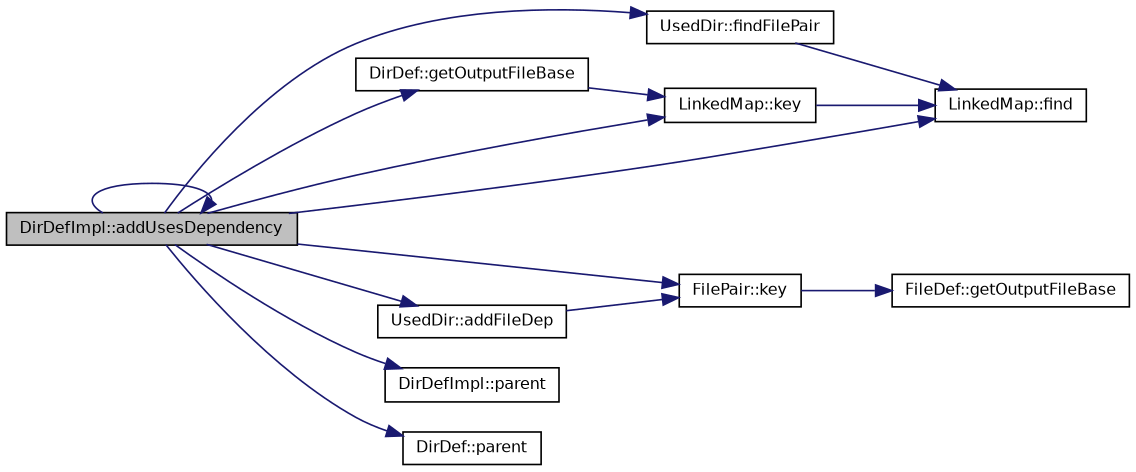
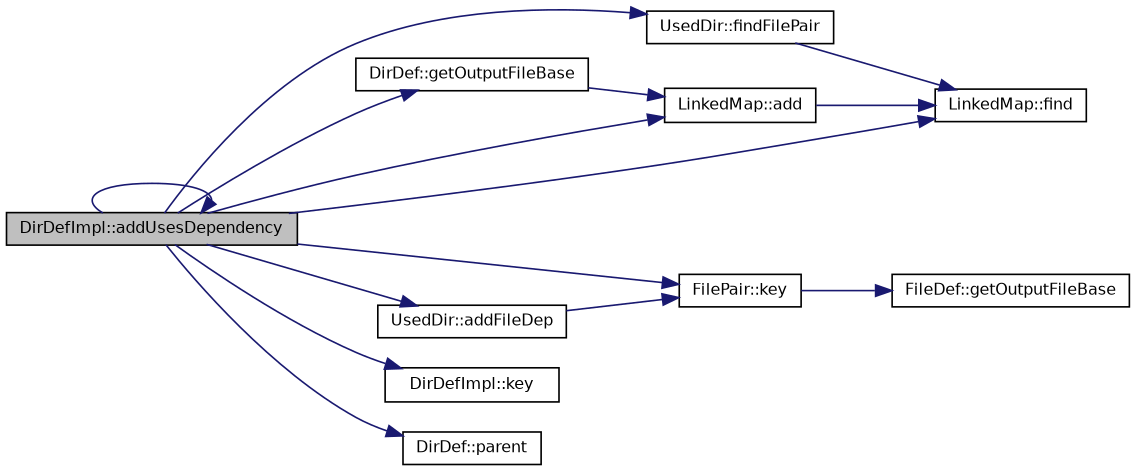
node "LinkedMap::key": label "LinkedMap::key" -> "LinkedMap::add"
node "DirDefImpl::parent": label "DirDefImpl::parent" -> "DirDefImpl::key"
